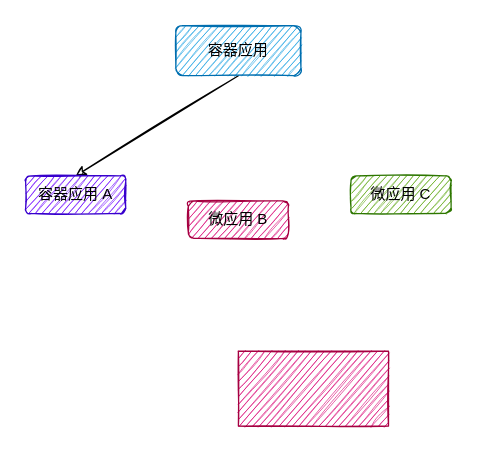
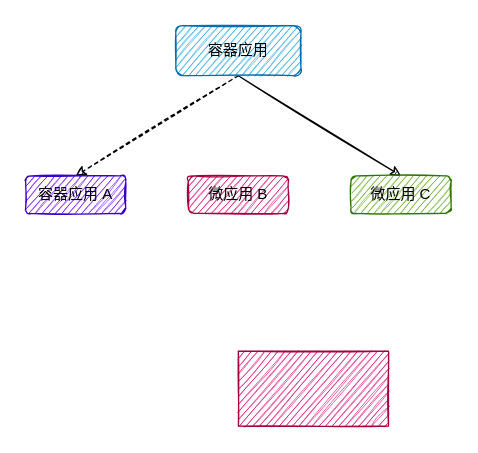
edge "容器应用" -> "容器应用 A": style solid -> dashed
edge "容器应用" -> "微应用 C": added
node "微应用 B": moved (238, 219) -> (238, 194)
